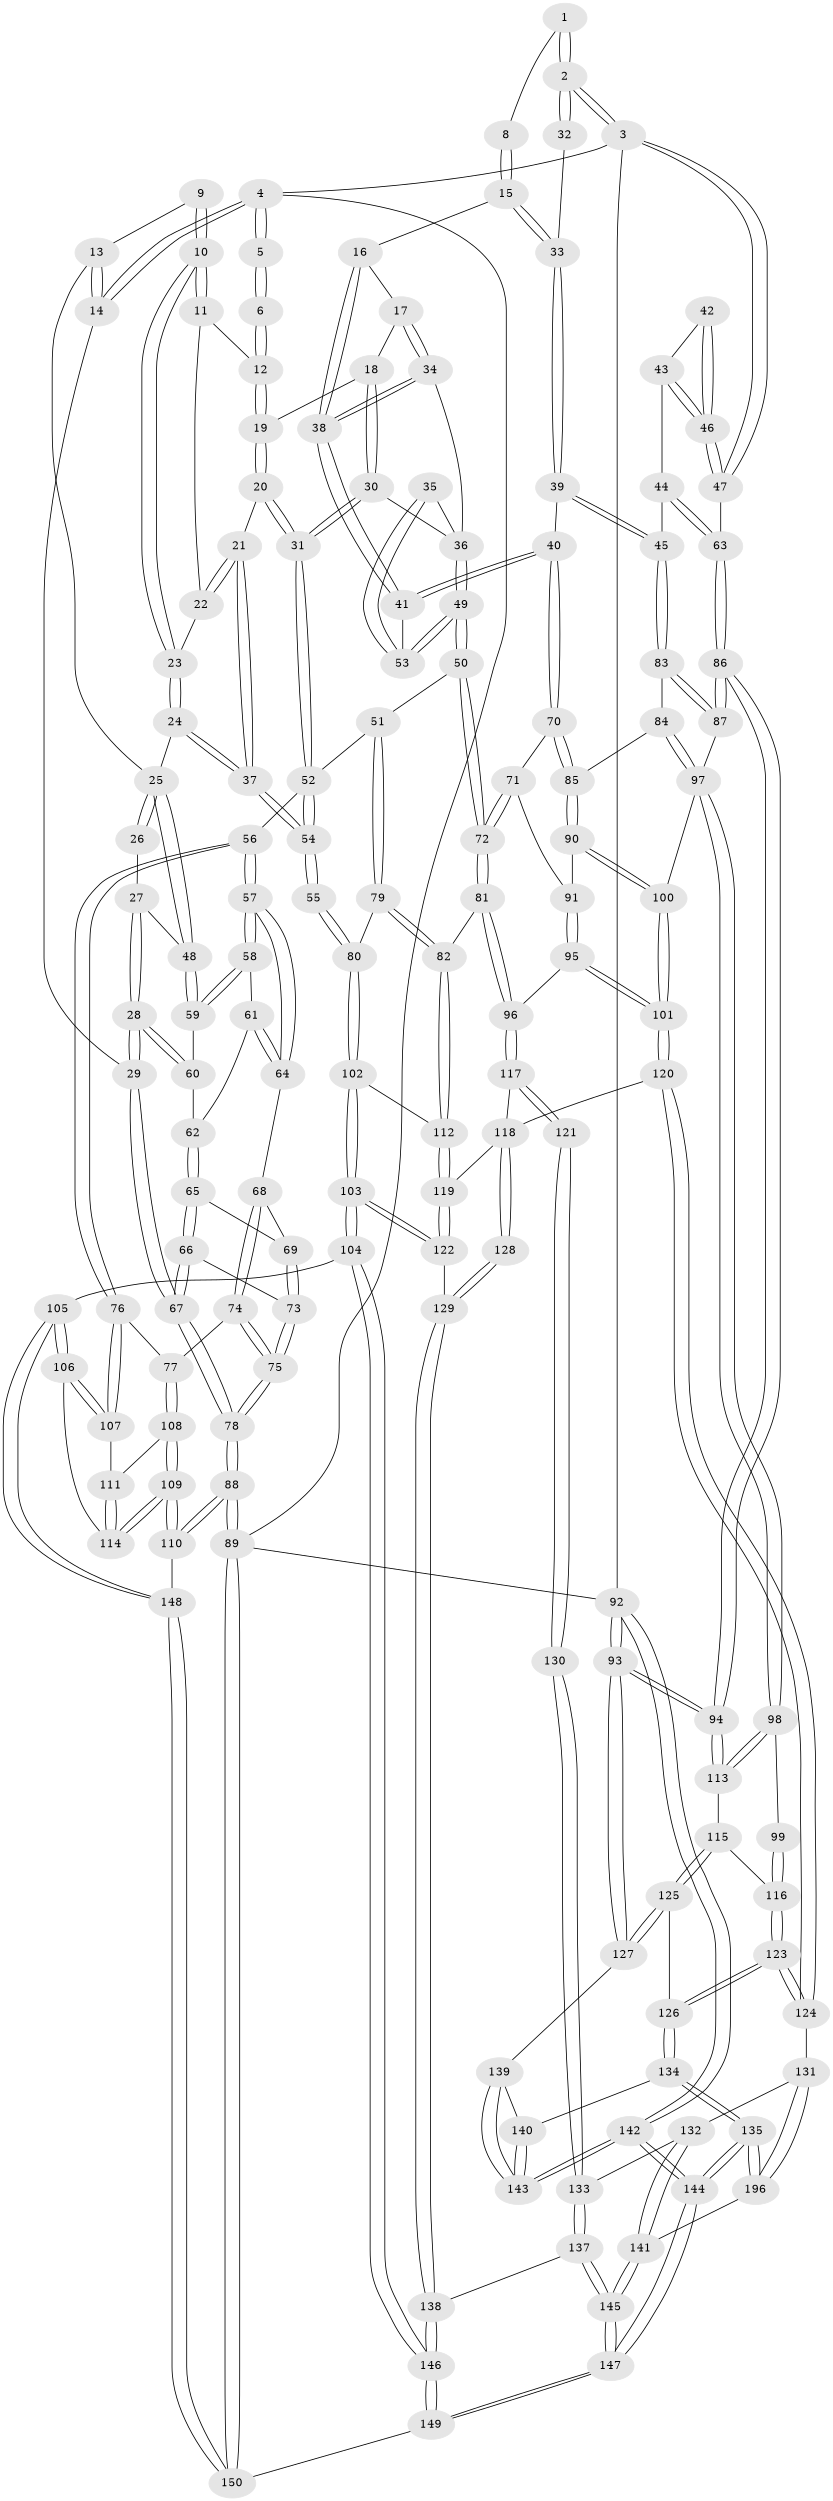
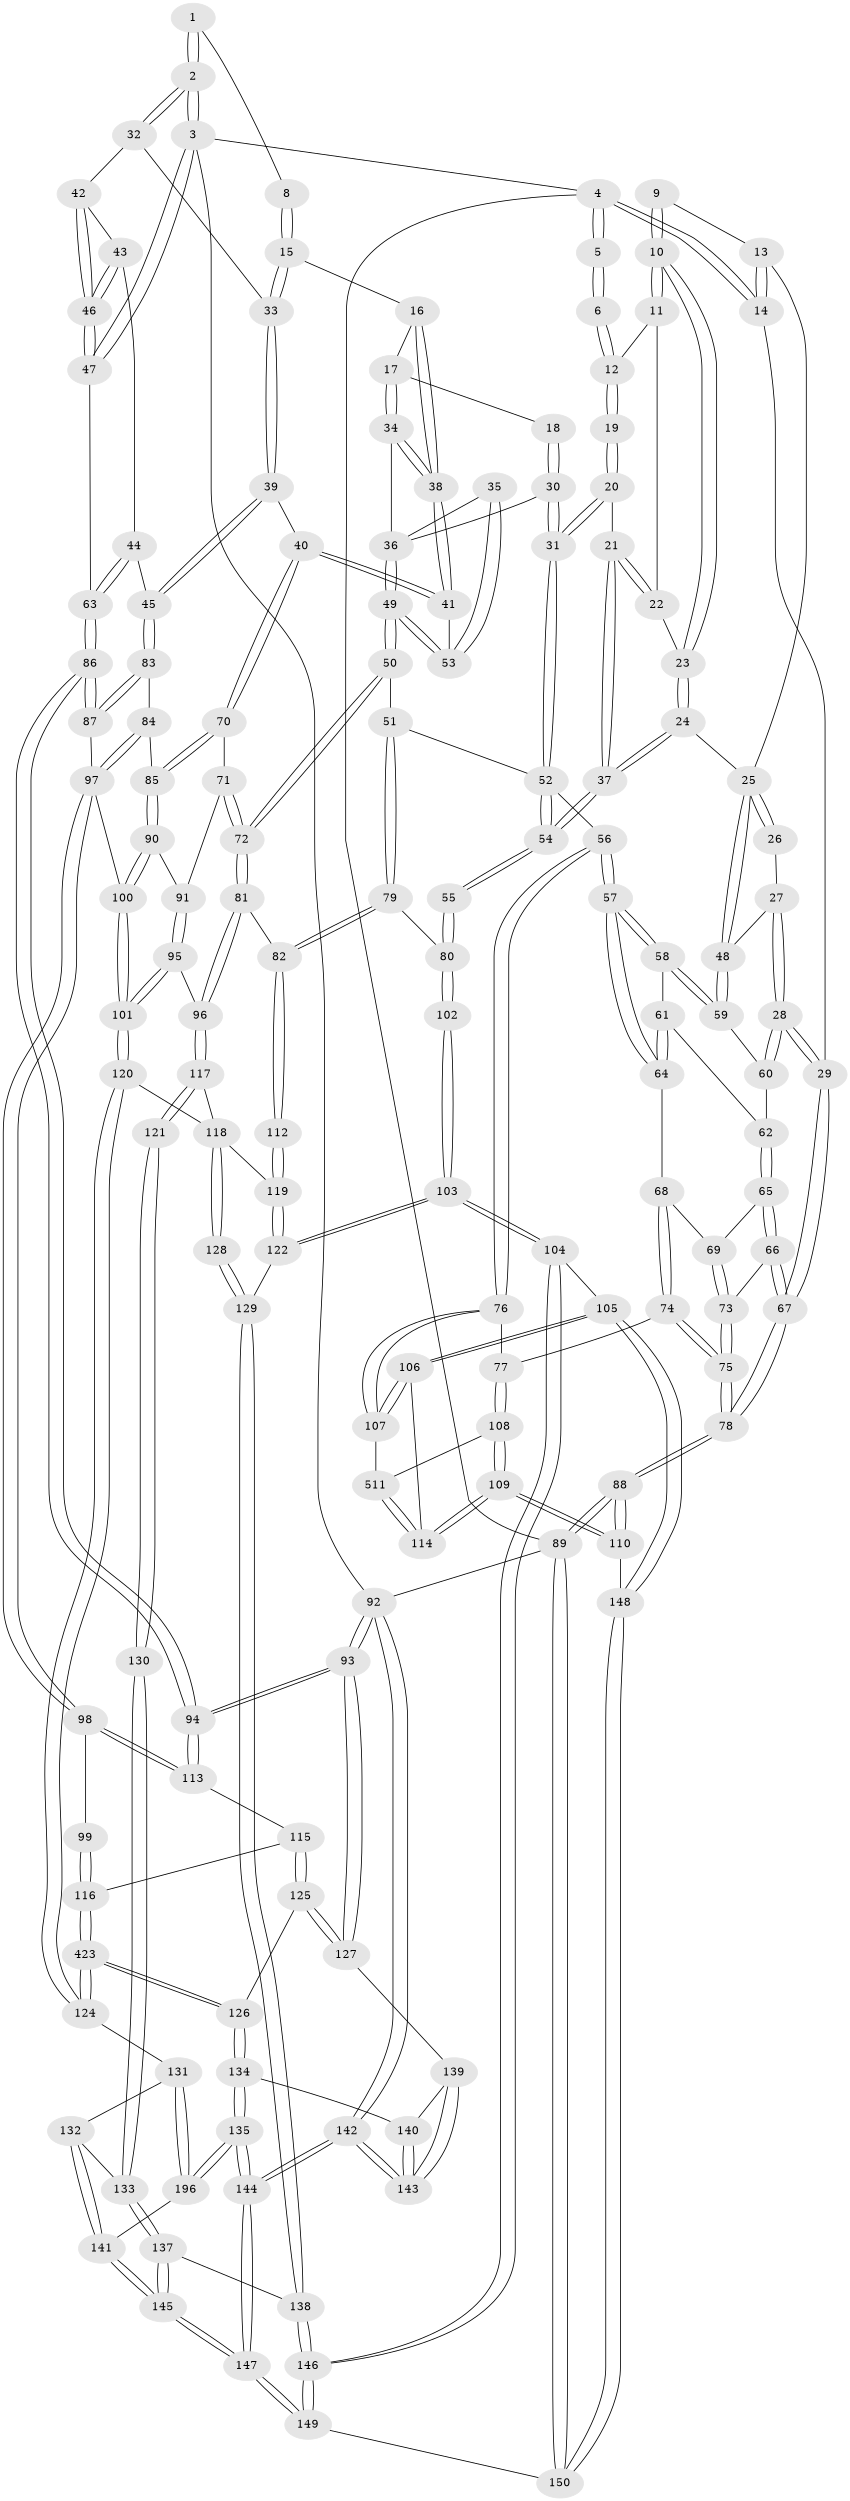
edge "32" -- "42": added
edge "18" -- "19": removed
edge "102" -- "112": removed
node "111": label "111" -> "511"
node "123": label "123" -> "423"
